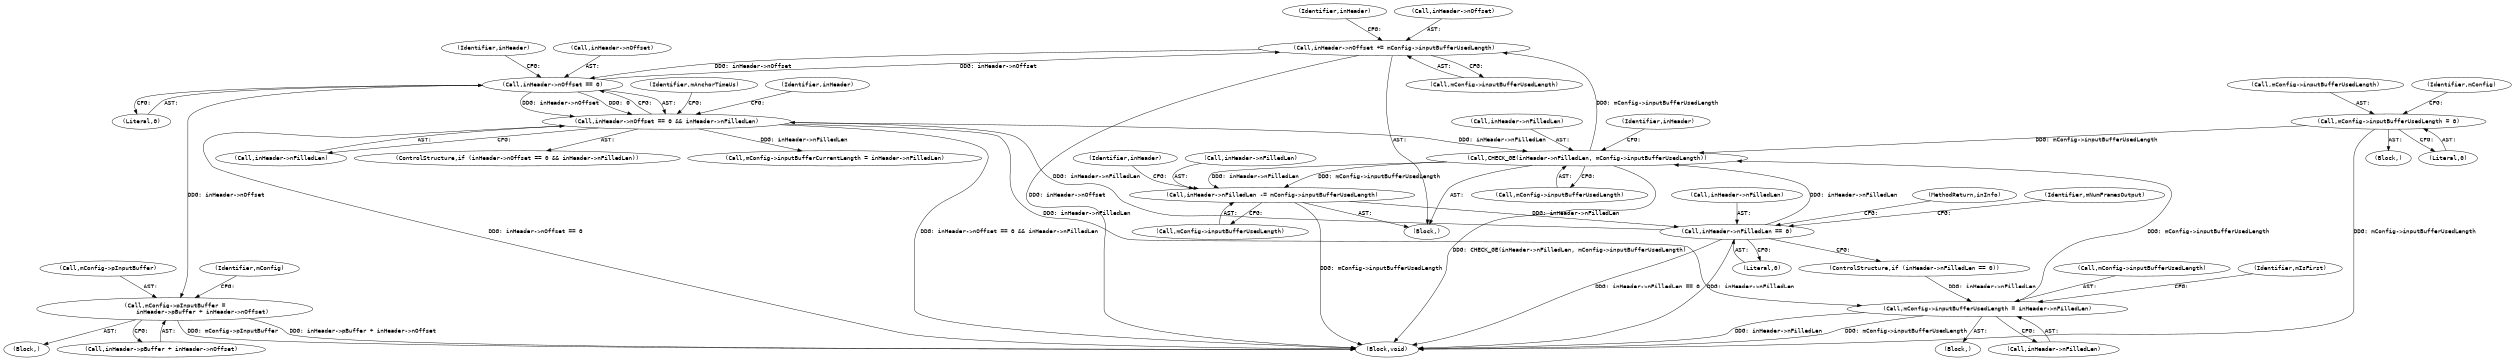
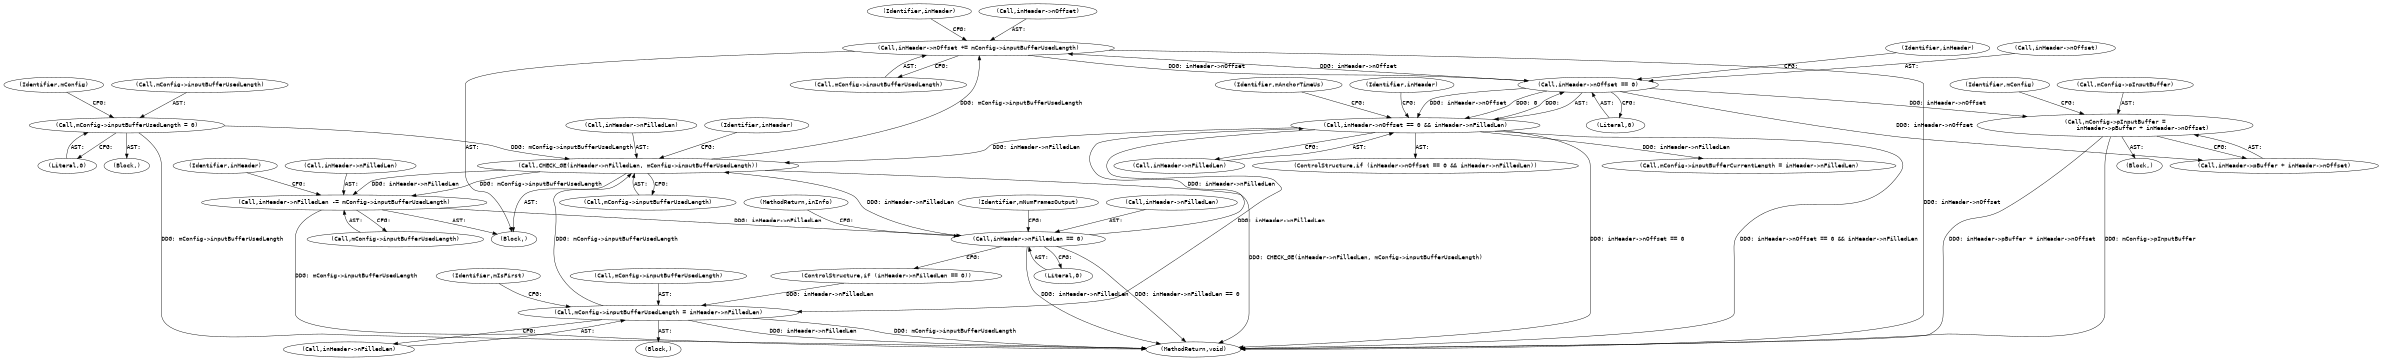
edge "(Call,inHeader->nOffset == 0 && inHeader->nFilledLen)" -> "(Call,inHeader->nOffset == 0)": label "CFG: " -> "DDG: "
edge "(Call,inHeader->nOffset == 0)" -> "(Call,inHeader->pBuffer + inHeader->nOffset)": added, label "DDG: inHeader->nOffset"
node "(Block,void)": label "(Block,void)" -> "(MethodReturn,void)"
